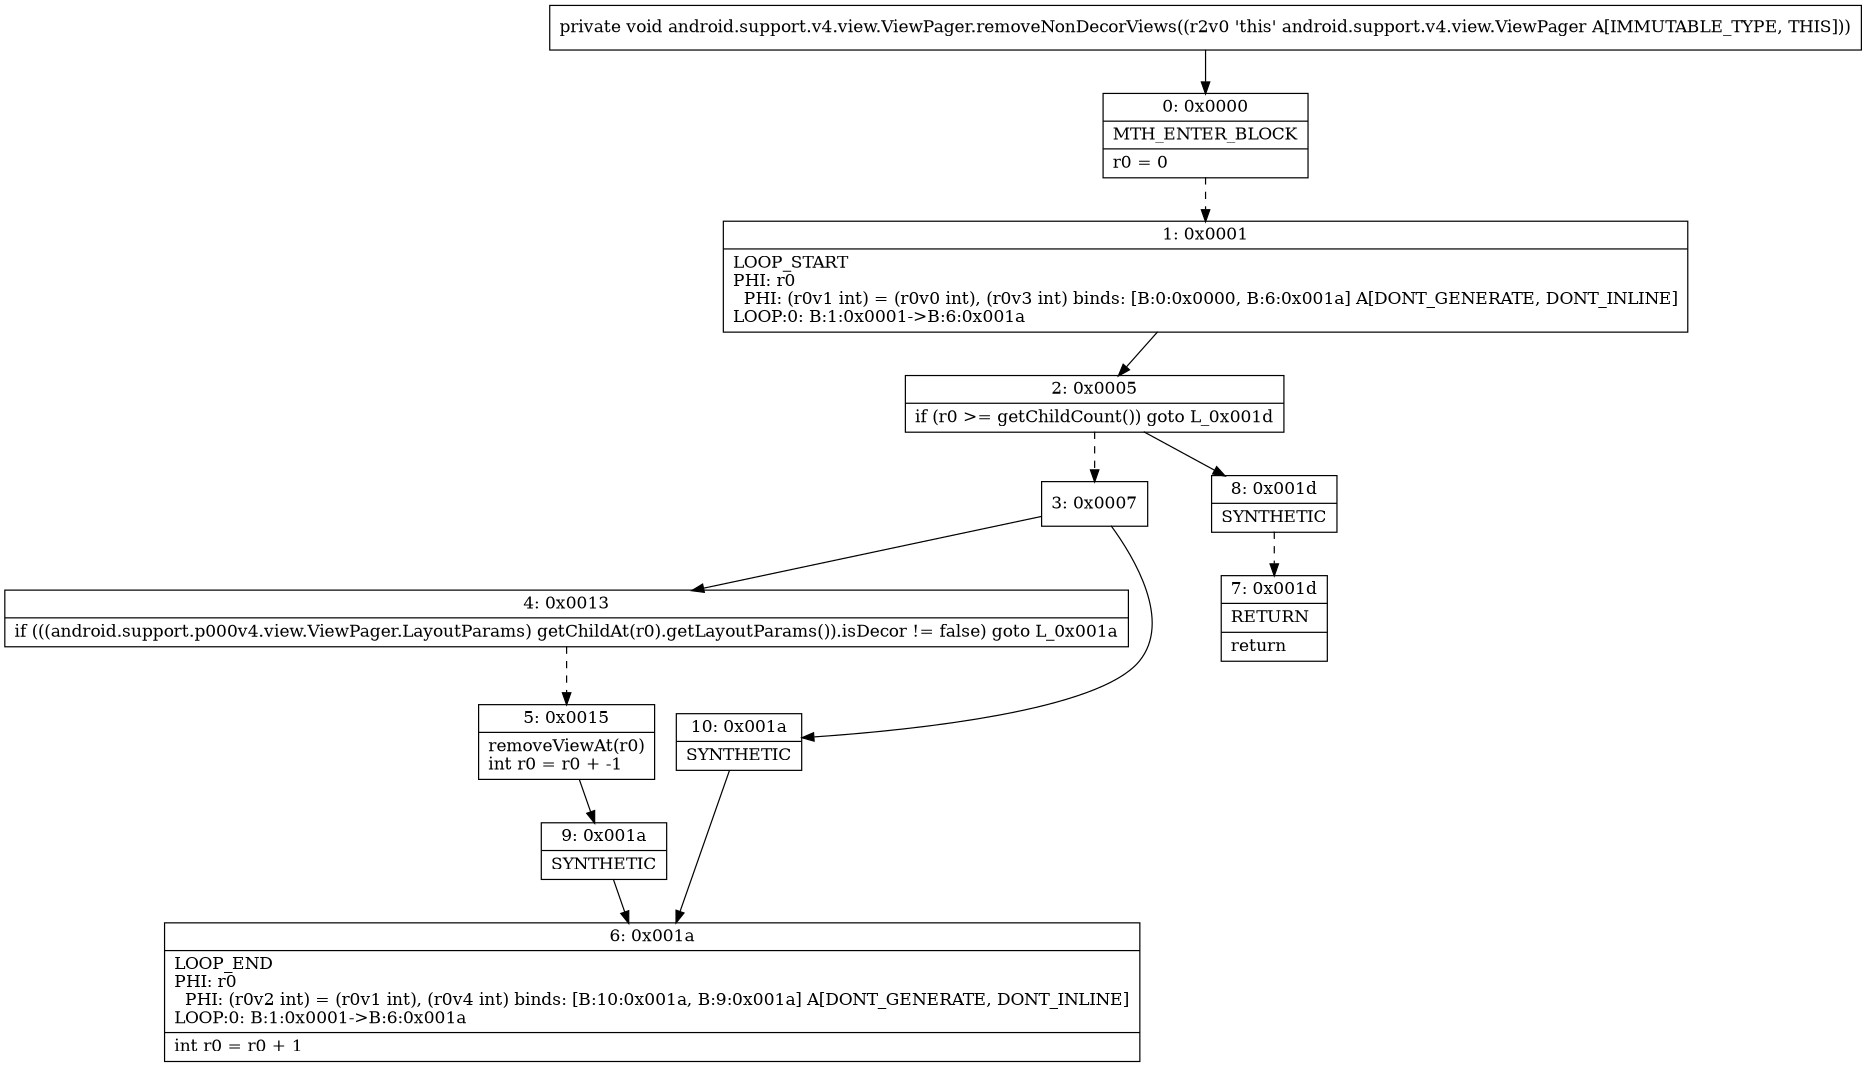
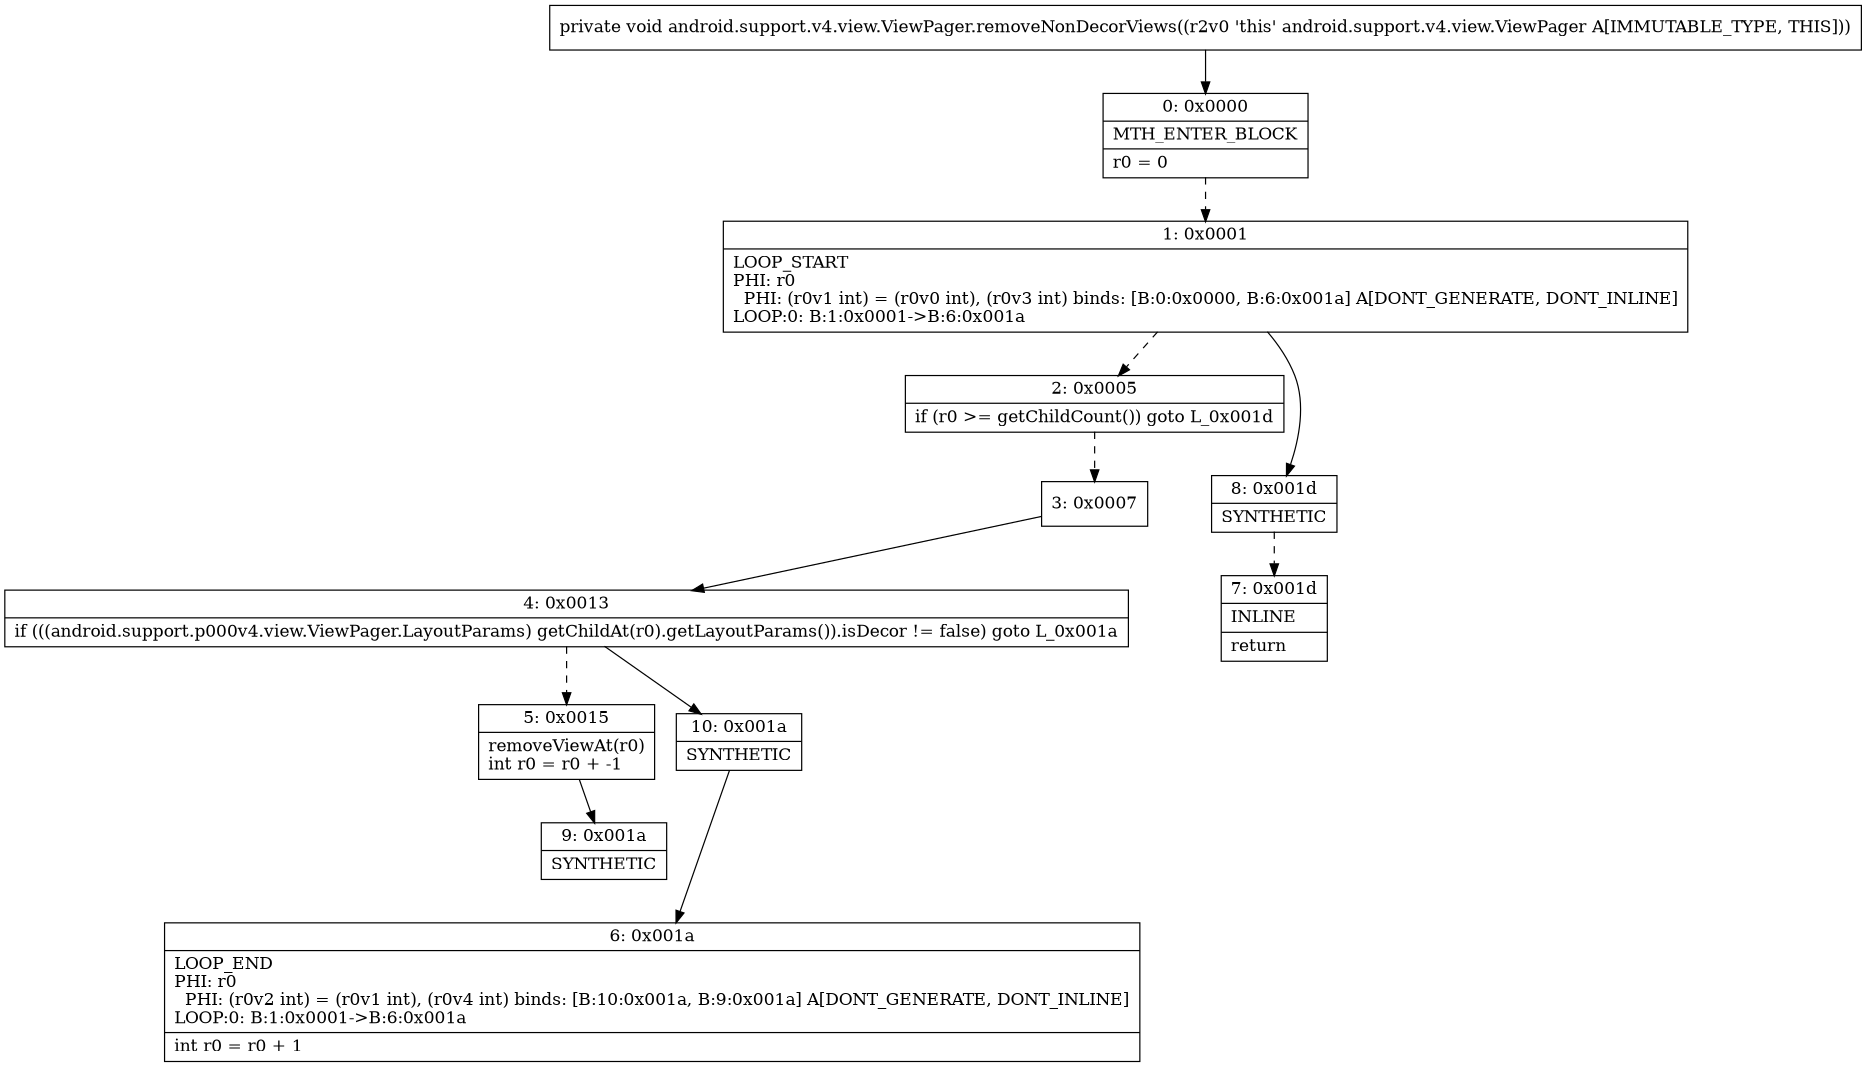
edge "1: 0x0001" -> "2: 0x0005": style solid -> dashed
edge "2: 0x0005" -> "8: 0x001d": now "1: 0x0001" -> "8: 0x001d"
node "7: 0x001d": text "RETURN" -> "INLINE"
edge "3: 0x0007" -> "10: 0x001a": now "4: 0x0013" -> "10: 0x001a"
edge "9: 0x001a" -> "6: 0x001a": removed
